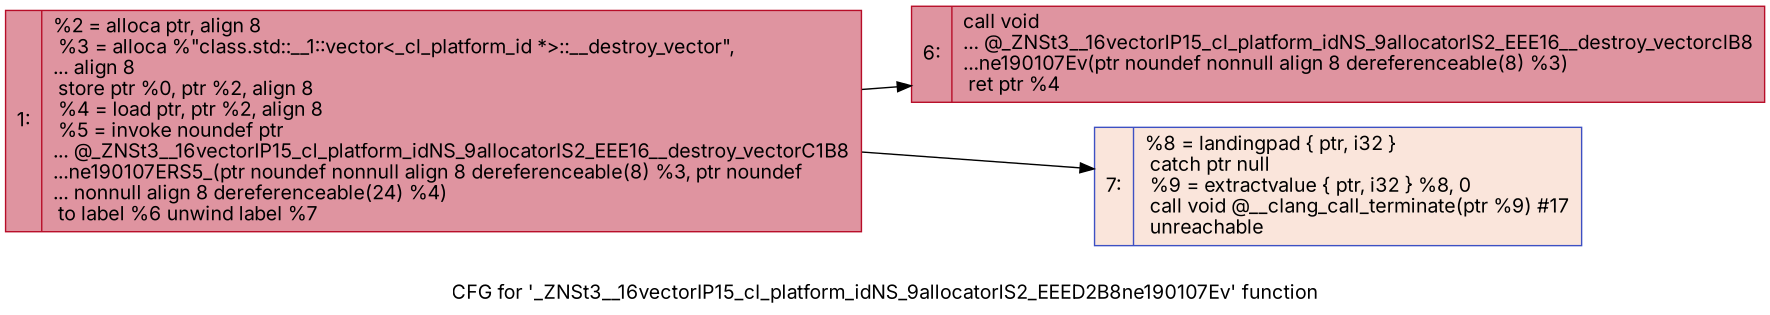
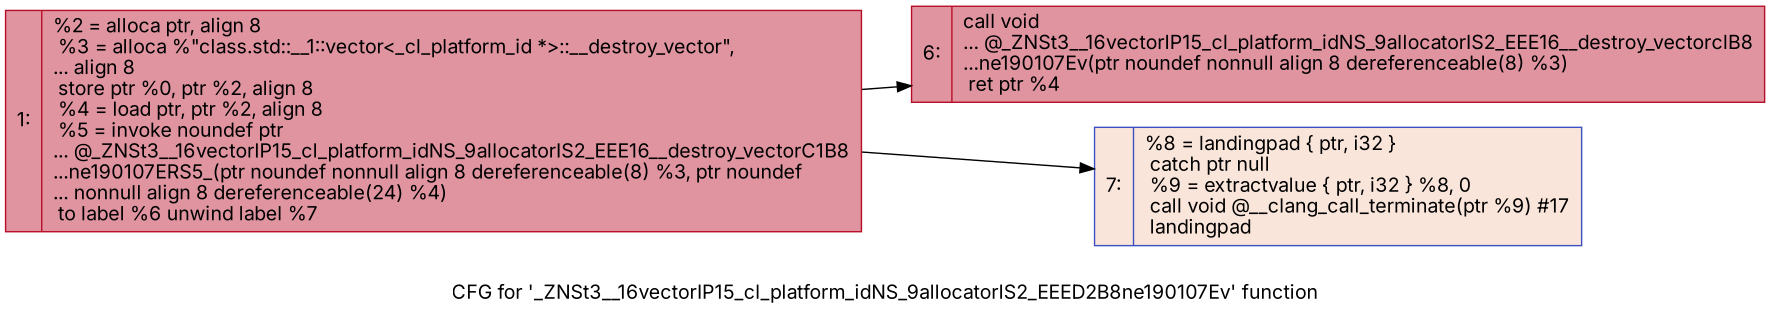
node "7:": text "unreachable" -> "landingpad"
